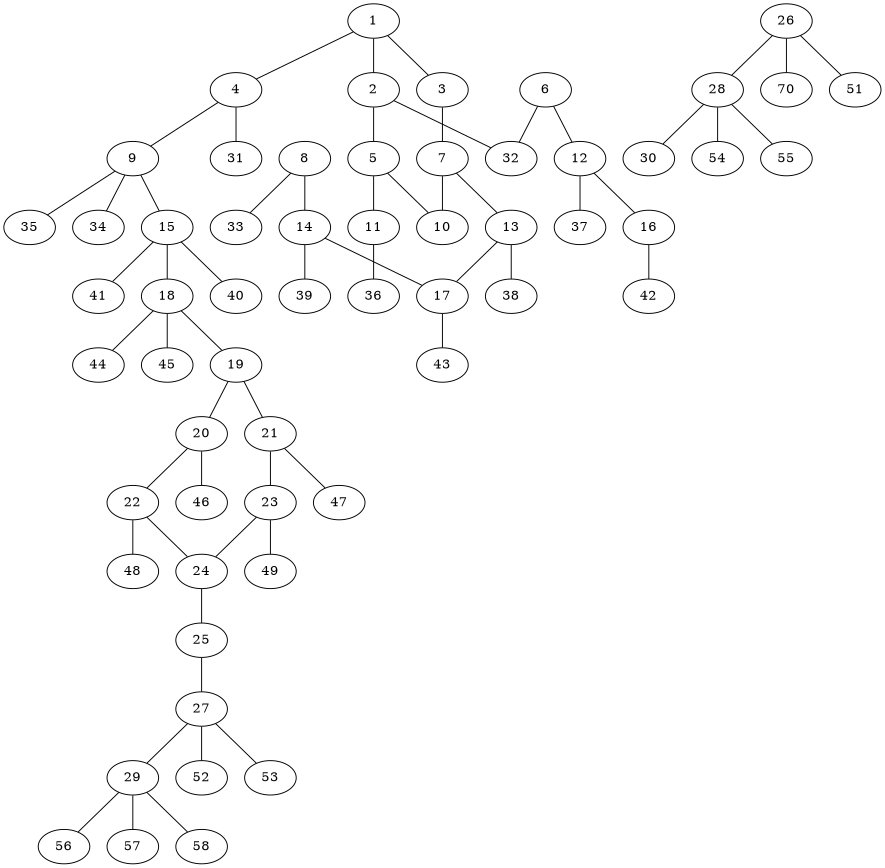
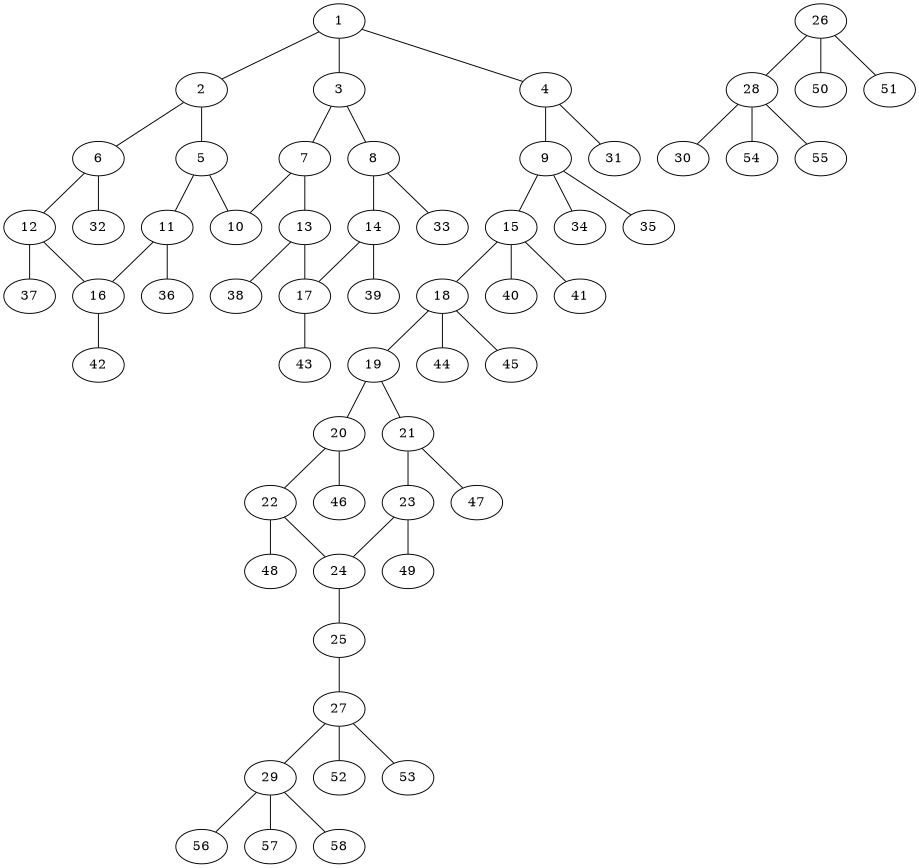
node "70": label "70" -> "50"
edge "2" -- "32": now "2" -- "6"
edge "3" -- "8": added
edge "11" -- "16": added
